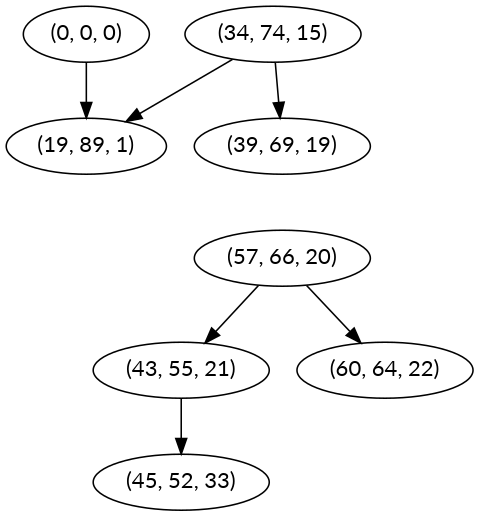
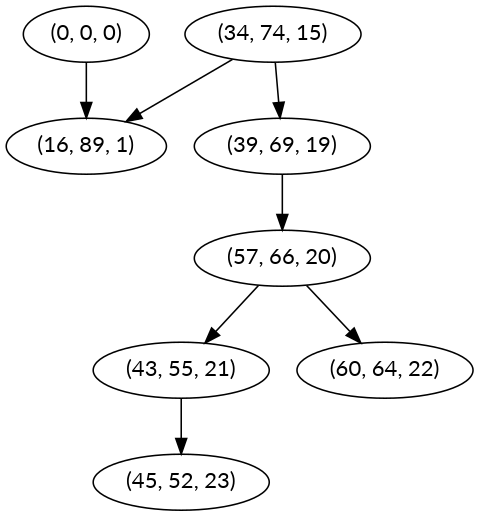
node "(19, 89, 1)": label "(19, 89, 1)" -> "(16, 89, 1)"
edge "(39, 69, 19)" -> "(57, 66, 20)": added
node "(45, 52, 33)": label "(45, 52, 33)" -> "(45, 52, 23)"
